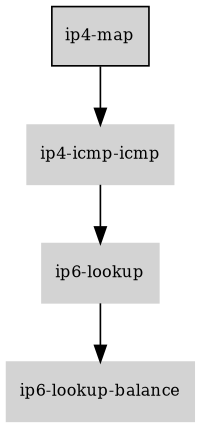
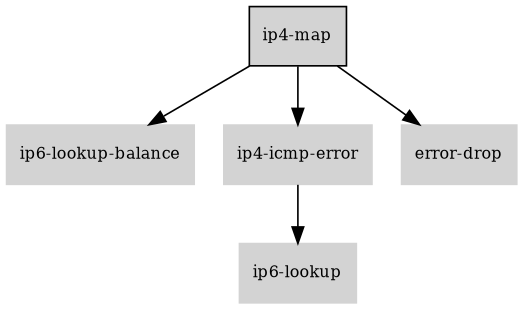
node "ip4-icmp-icmp": label "ip4-icmp-icmp" -> "ip4-icmp-error"
node "error-drop": added
edge "ip6-lookup" -> "ip6-lookup-balance": now "ip4-map" -> "ip6-lookup-balance"
